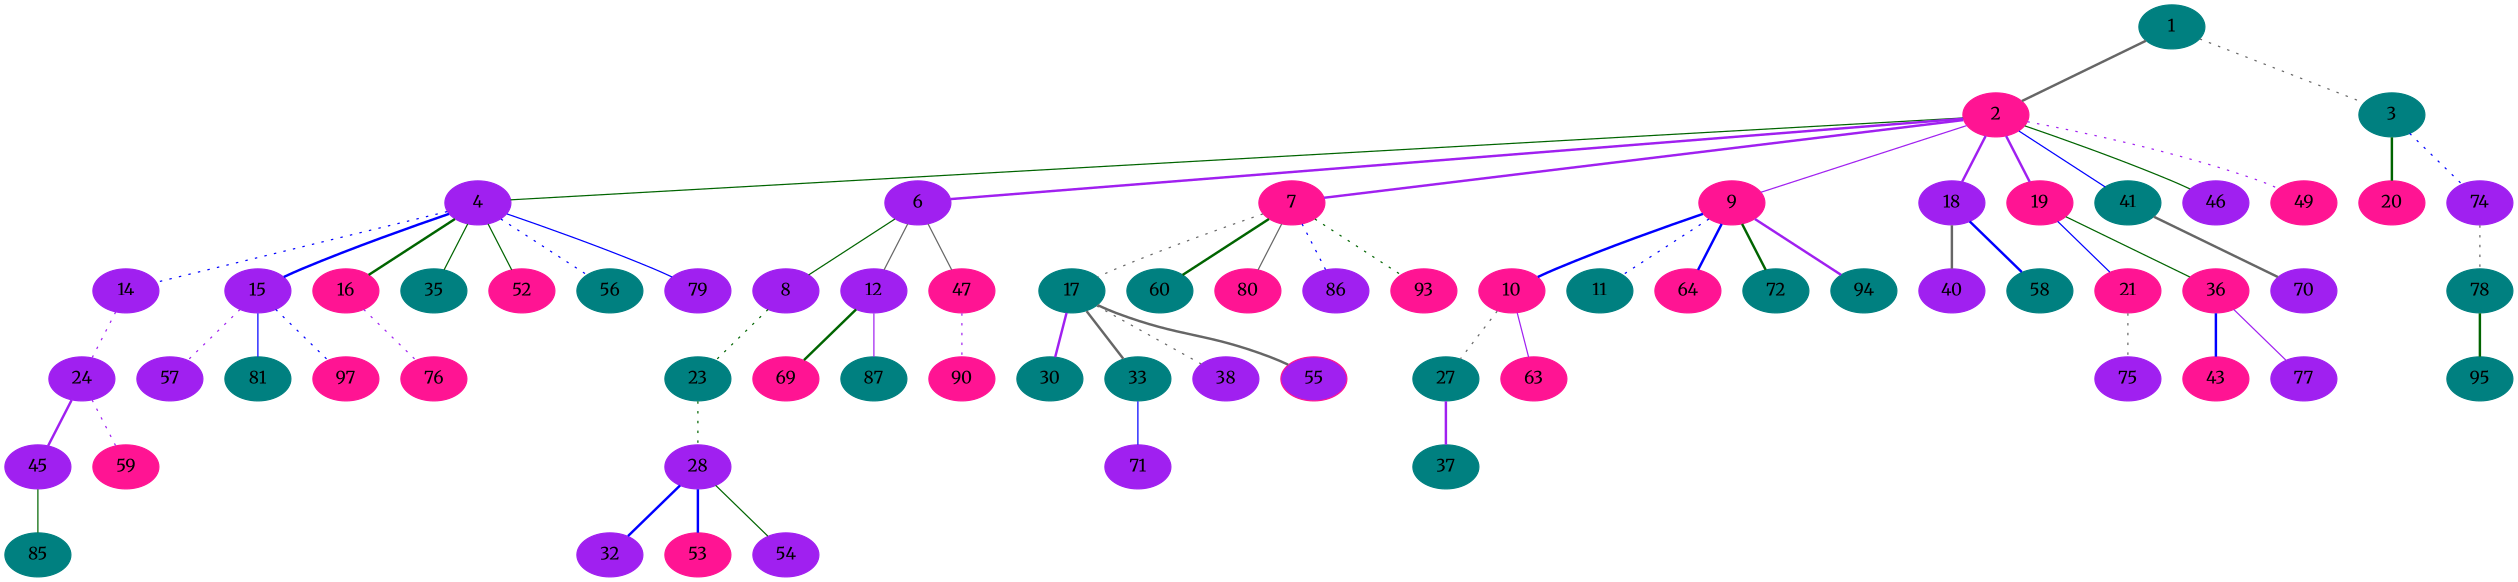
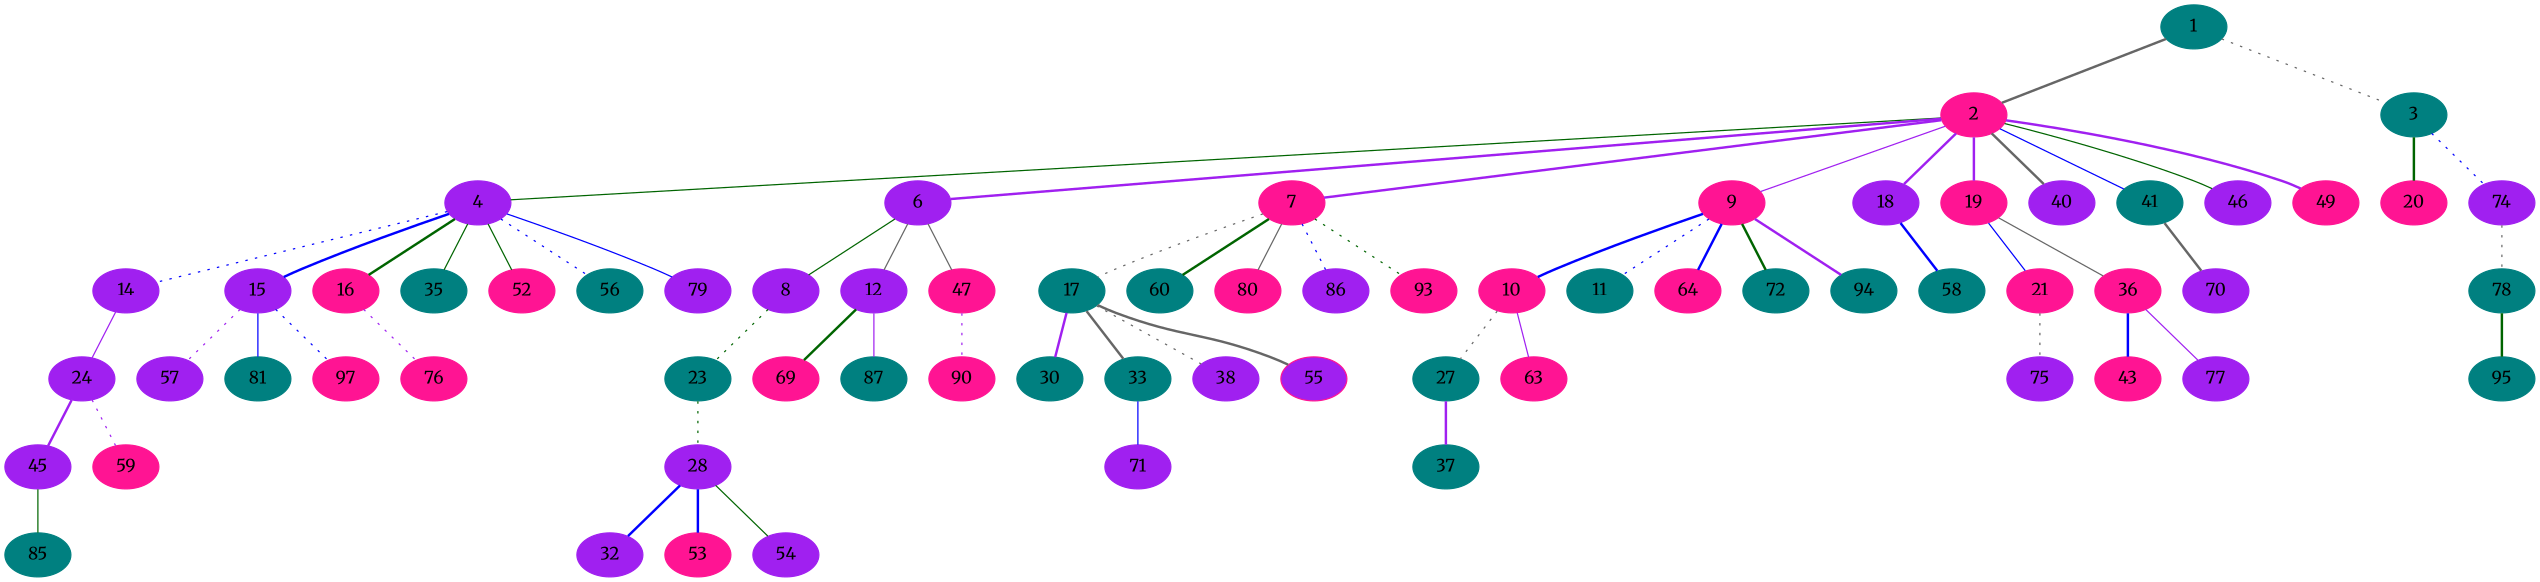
edge "2" -- "49": style dotted -> bold
edge "18" -- "40": now "2" -- "40"
edge "19" -- "36": color darkgreen -> gray40
edge "14" -- "24": style dotted -> solid
